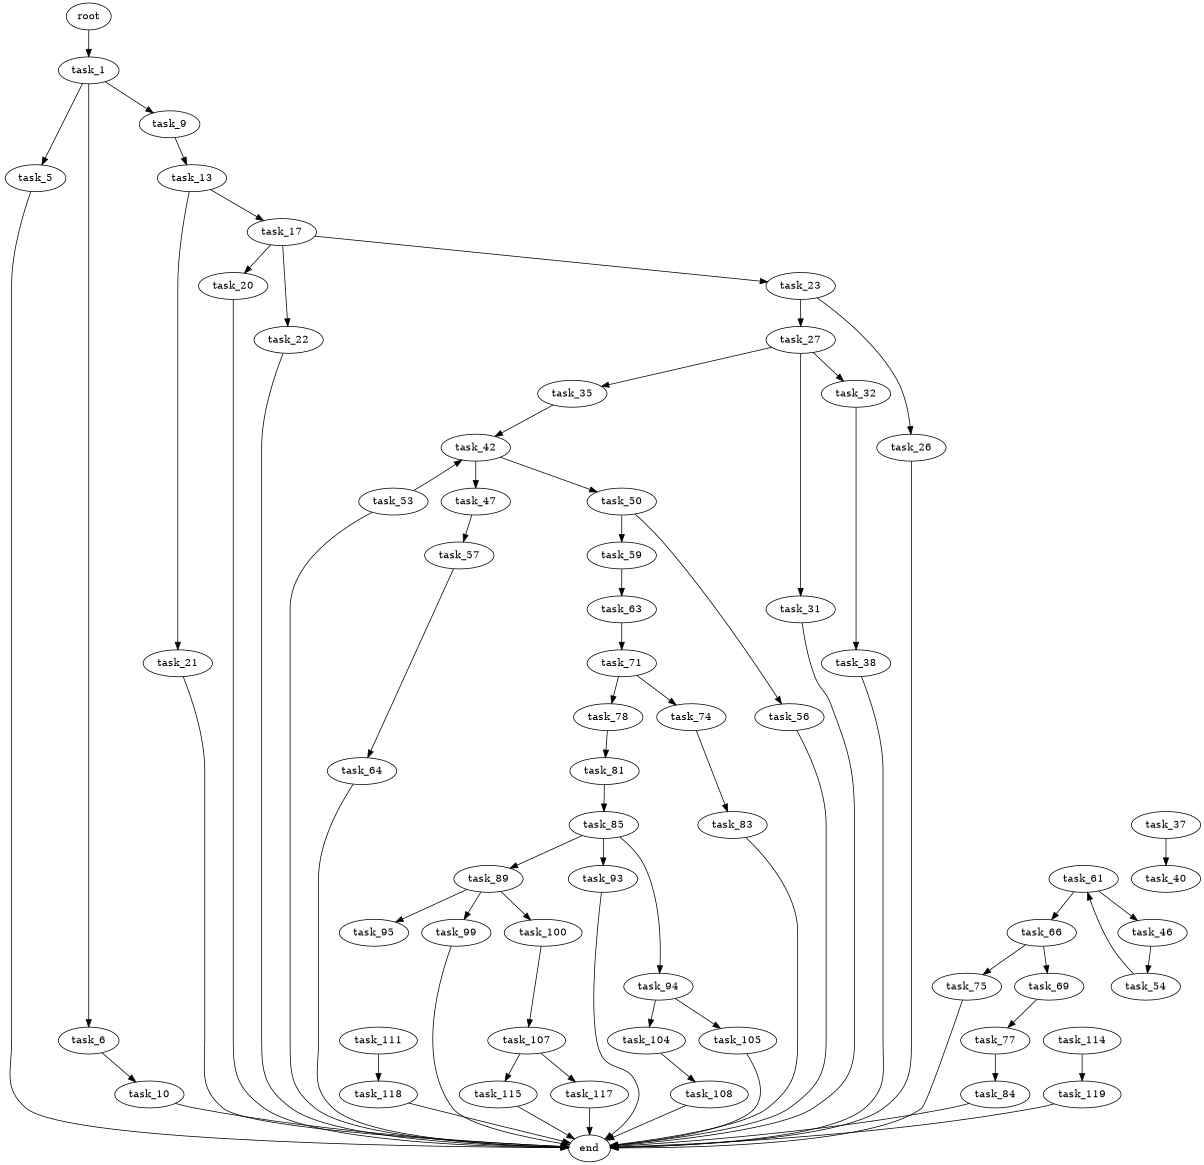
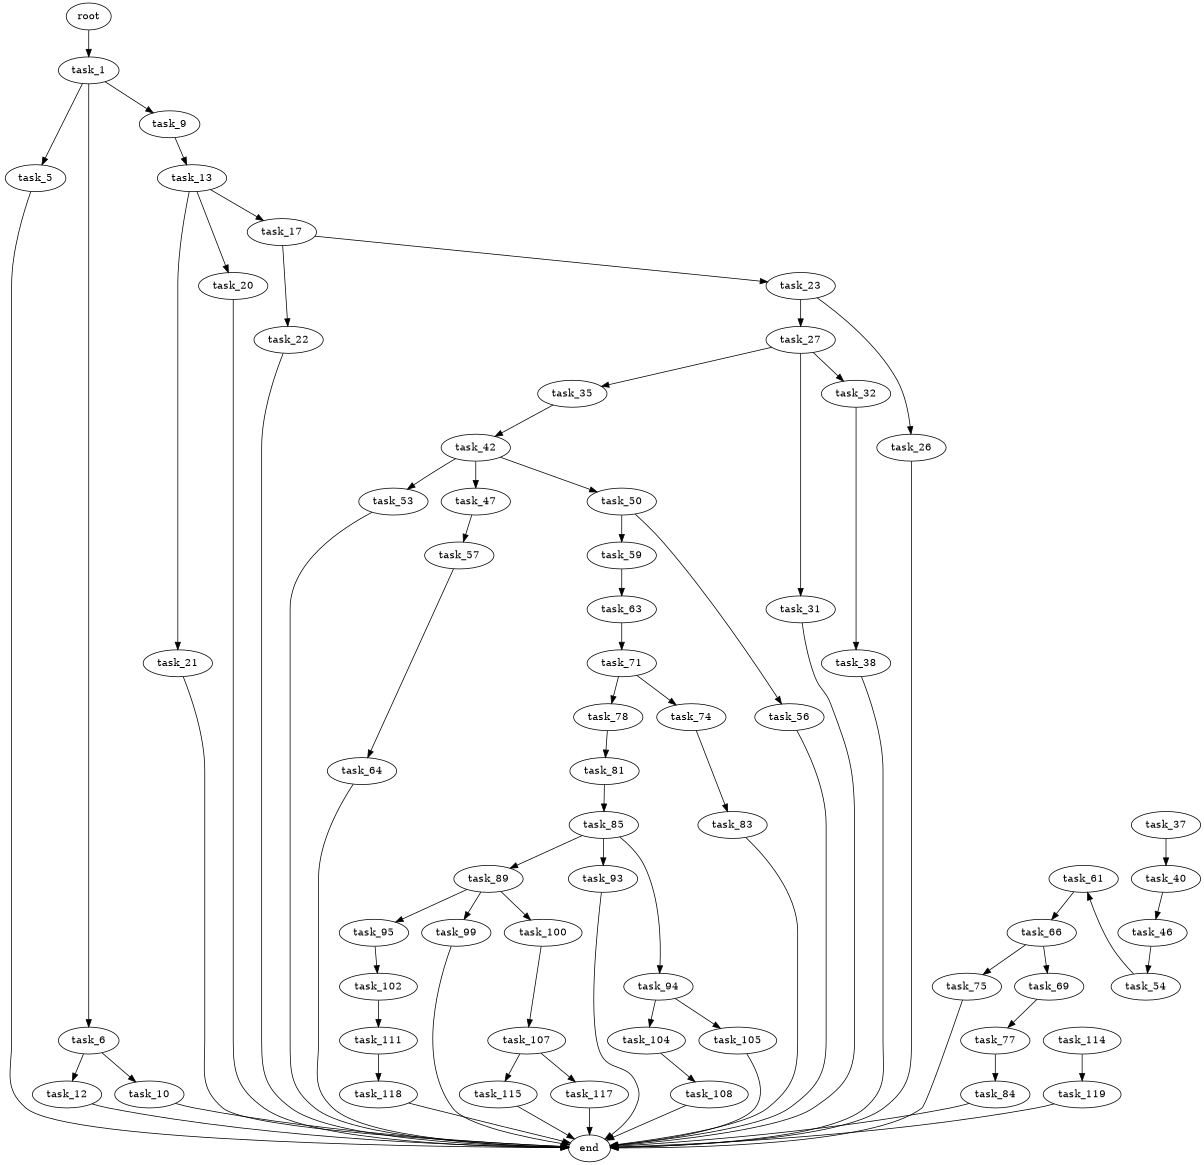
edge "task_17" -> "task_20": now "task_13" -> "task_20"
edge "task_53" -> "task_42": reversed
edge "task_61" -> "task_46": now "task_40" -> "task_46"
node "task_102": added
node "task_12": added
